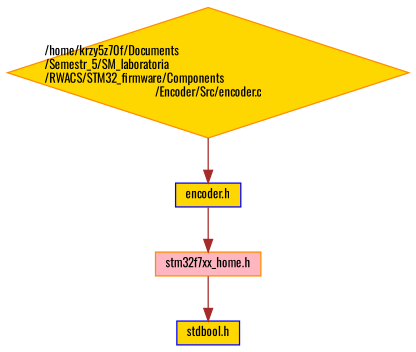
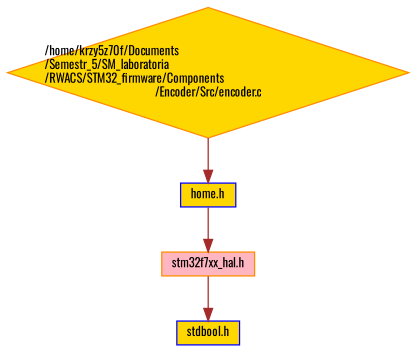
node "encoder.h": label "encoder.h" -> "home.h"
node "stm32f7xx_home.h": label "stm32f7xx_home.h" -> "stm32f7xx_hal.h"
